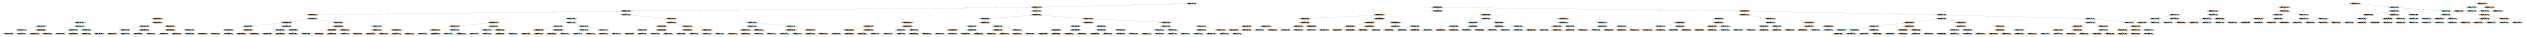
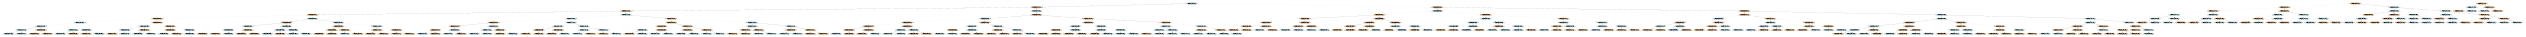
node "Node{data=[4985, 4985]}": added
node "Node{data=[2936, 2936]}": removed
